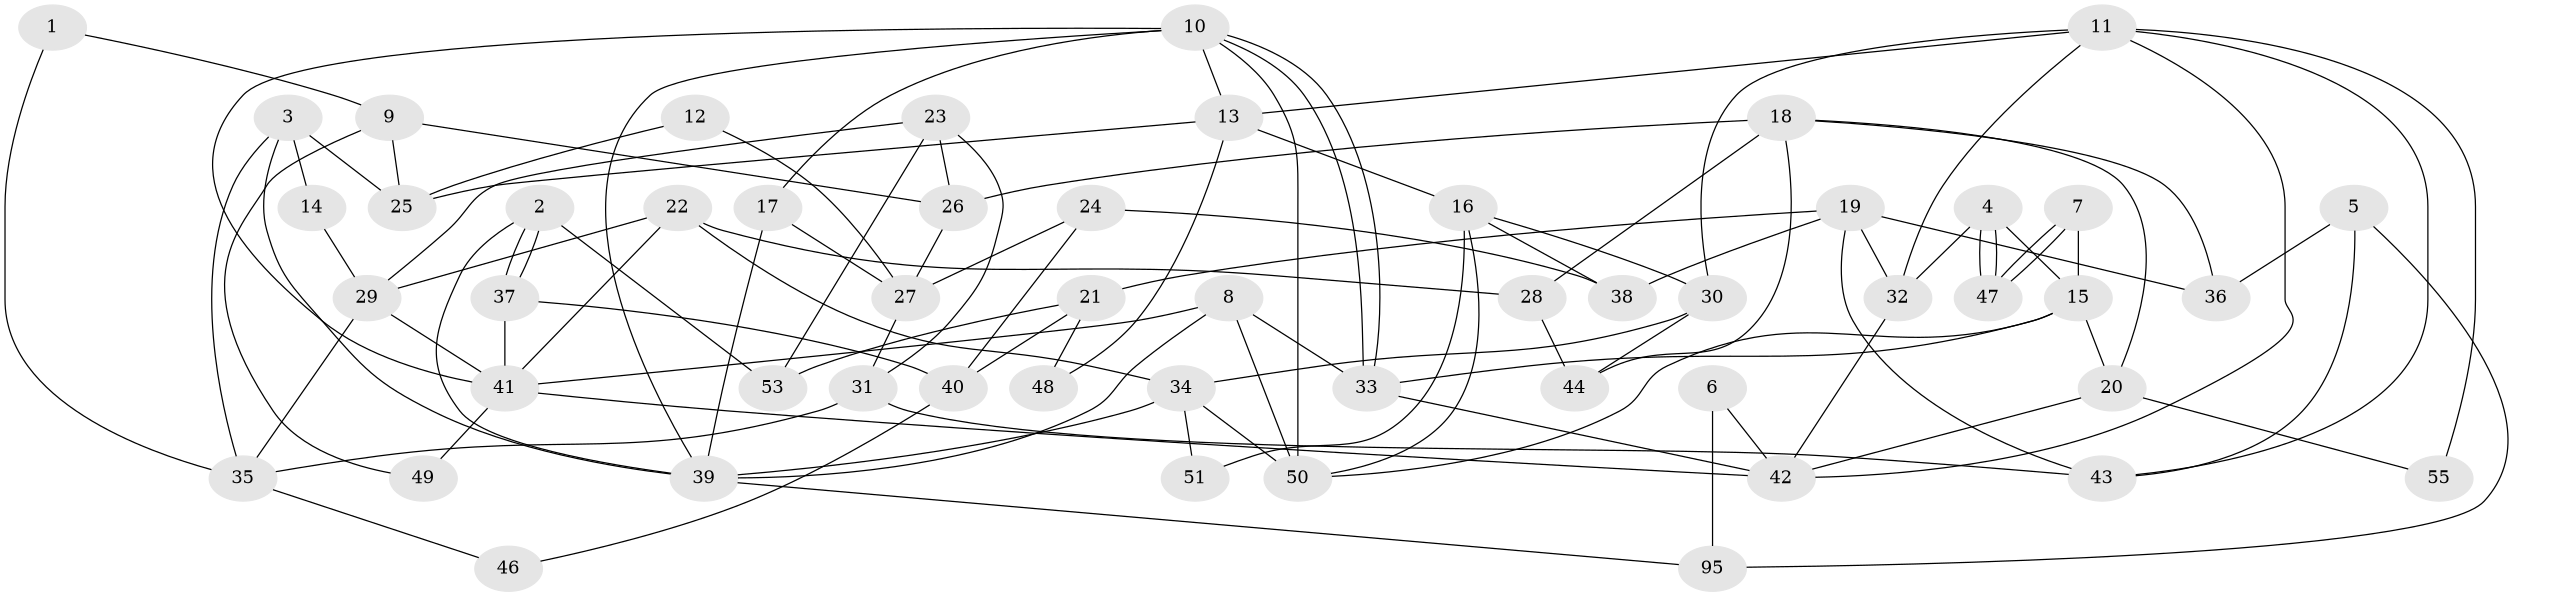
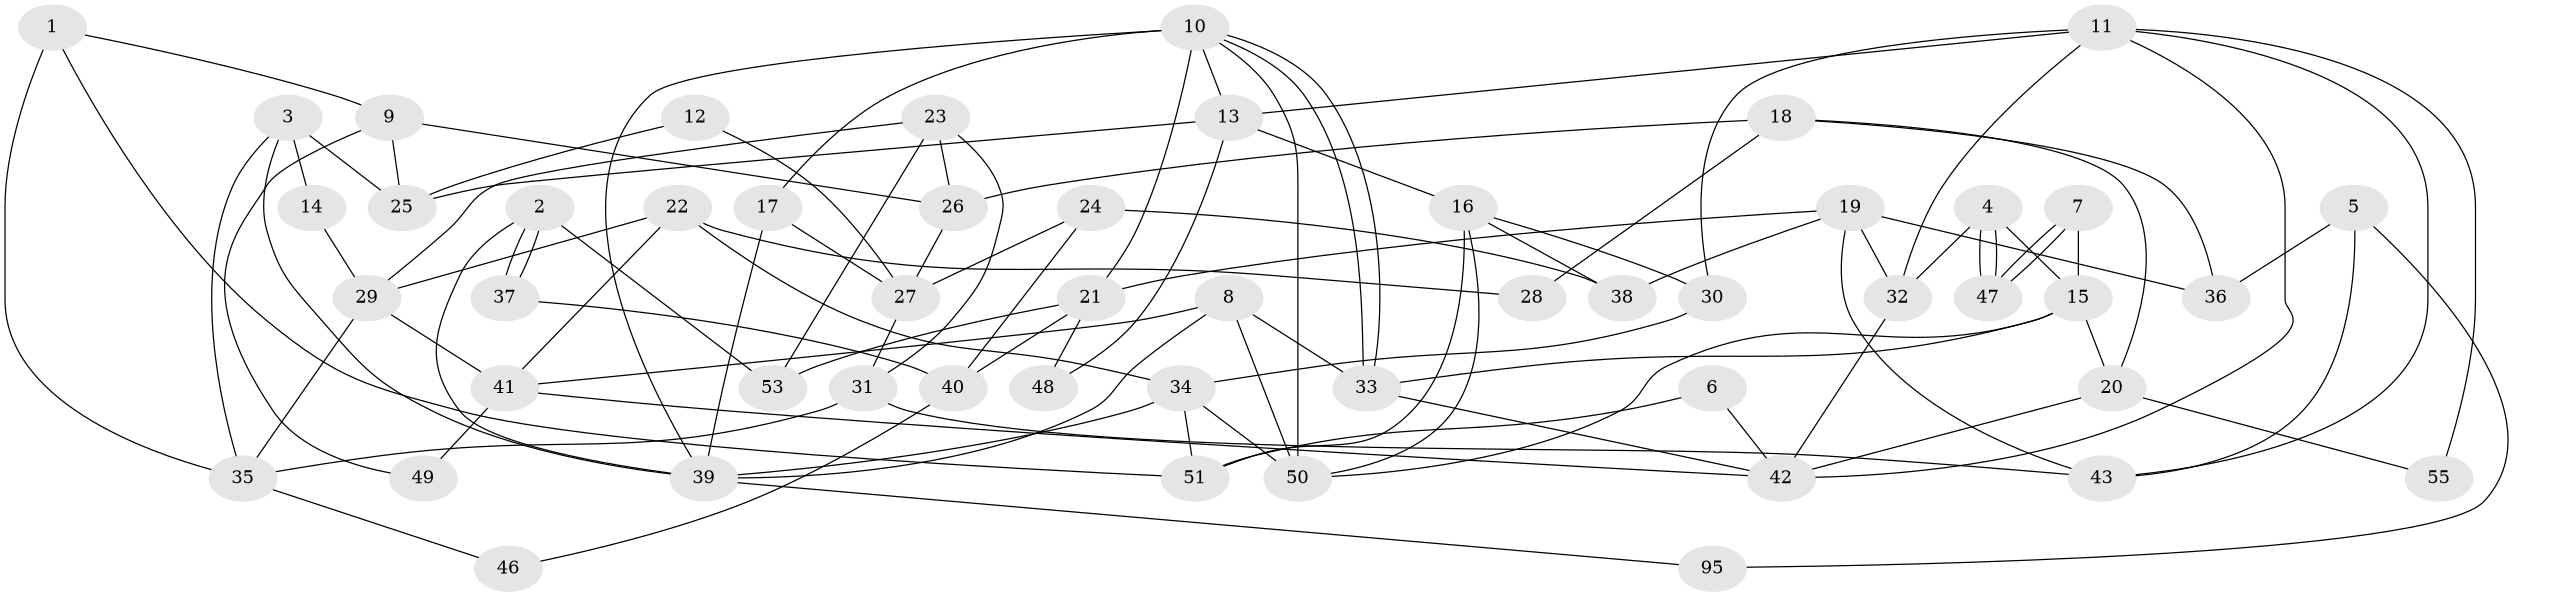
edge "10" -- "41": now "10" -- "21"
edge "37" -- "41": removed
node "44": removed
edge "1" -- "51": added
edge "6" -- "95": now "6" -- "51"
